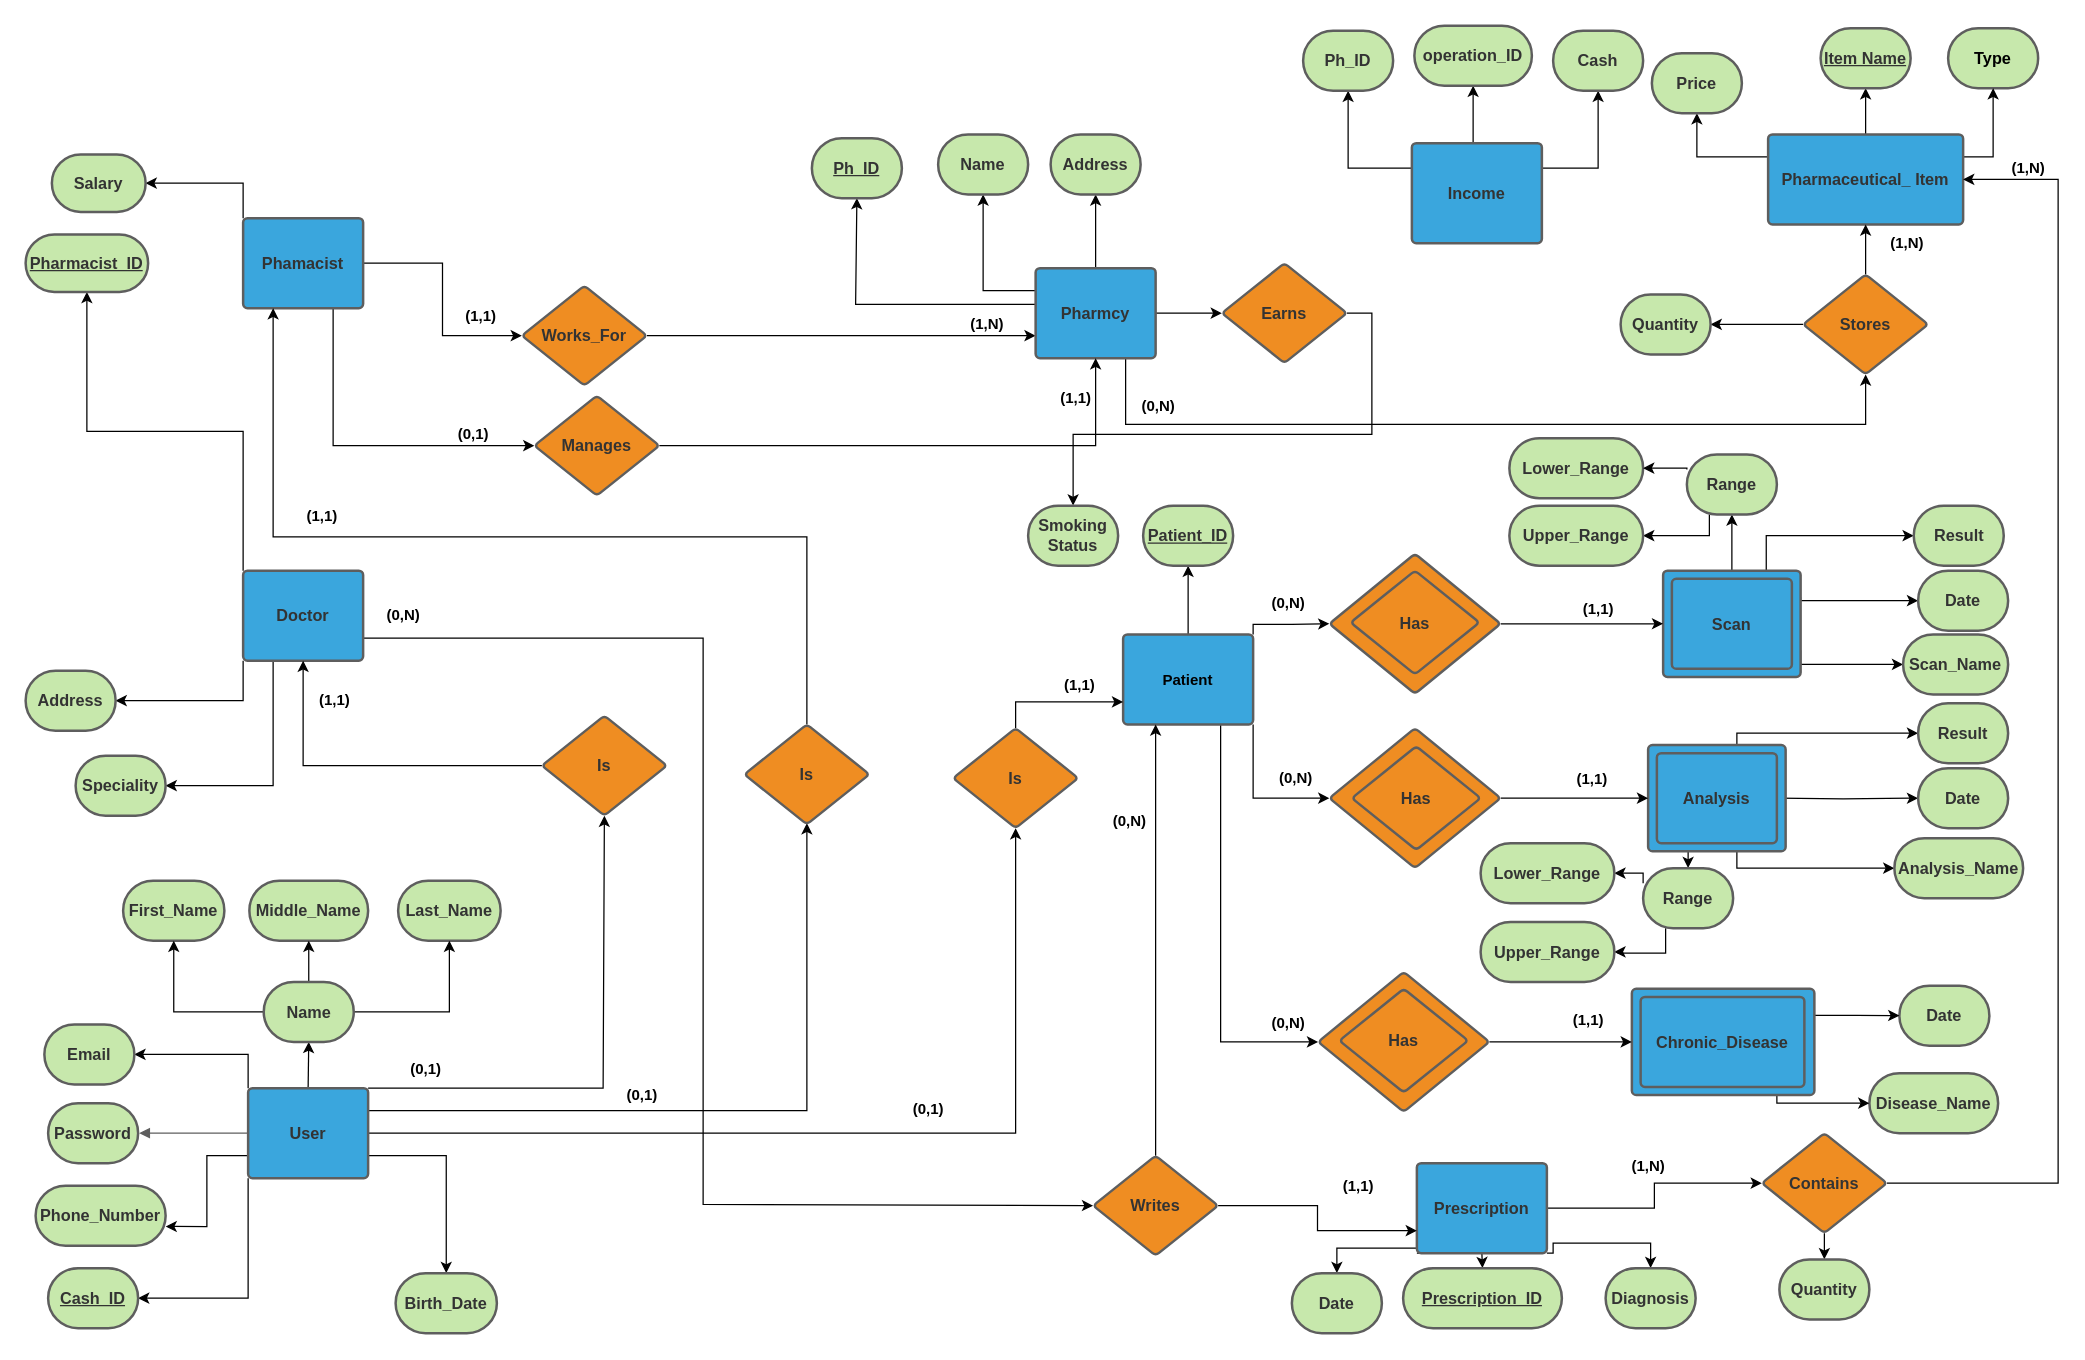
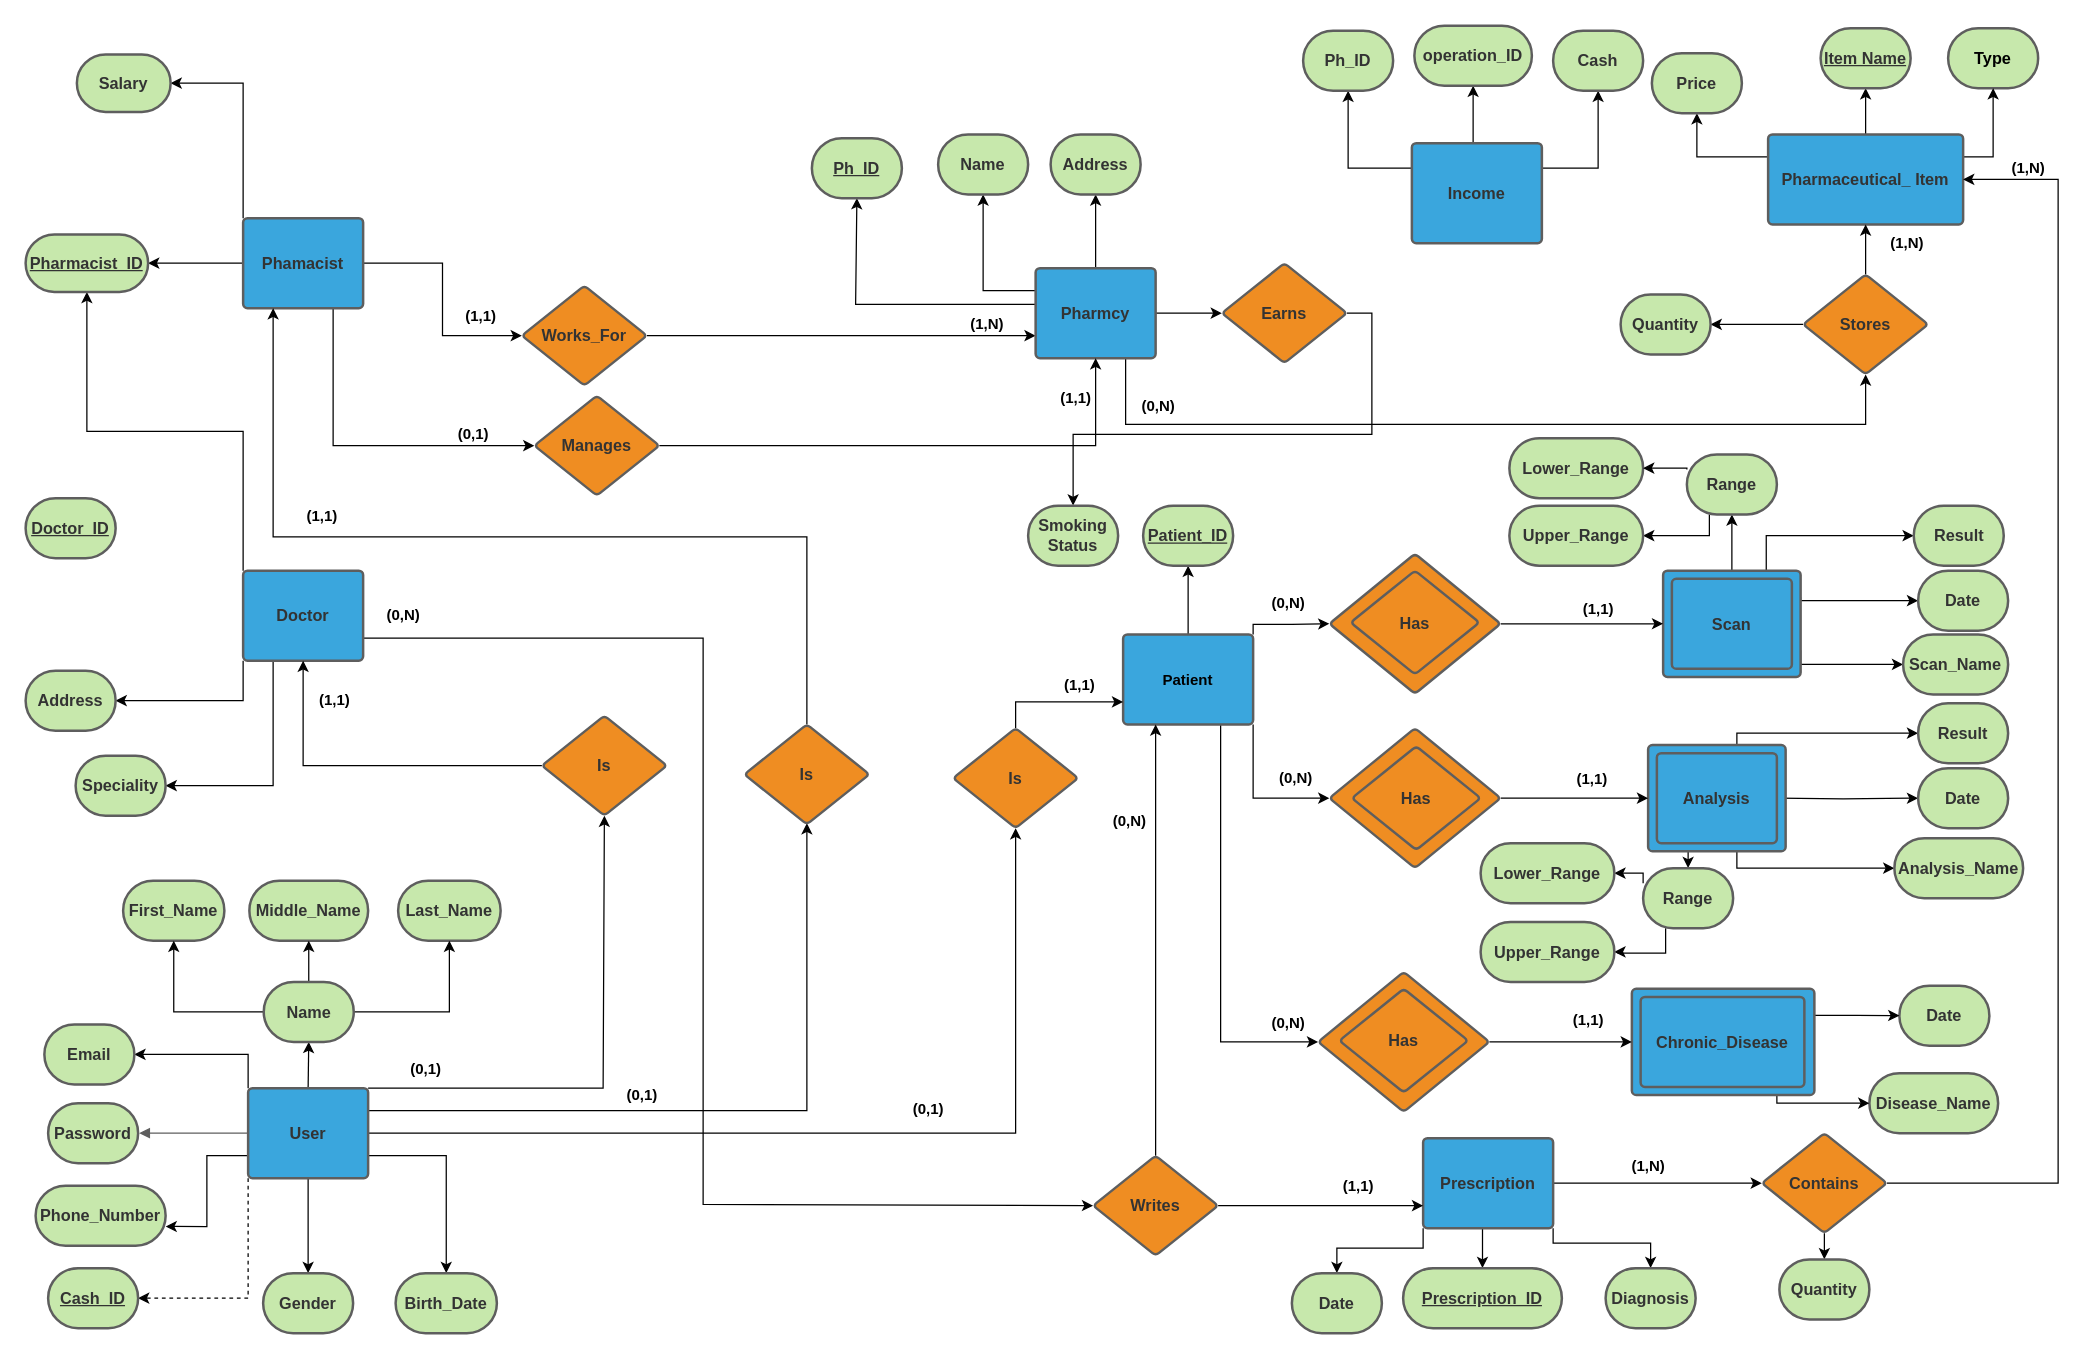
node "Salary": moved (99, 183) -> (124, 83)
edge "Phamacist" -> "Pharmacist_ID": added
node "Doctor_ID": added
node "Prescription": moved (1482, 1208) -> (1488, 1183)
edge "User" -> "Gender": added
edge "User" -> "Cash_ID": style solid -> dashed
node "Gender": added
